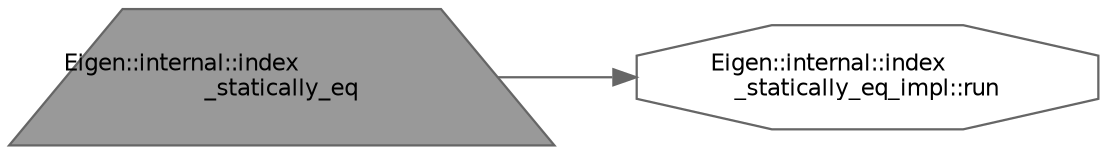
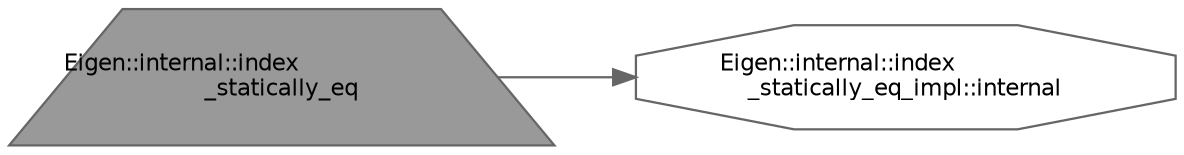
node "Eigen::internal::index _statically_eq_impl::run": label "Eigen::internal::index _statically_eq_impl::run" -> "Eigen::internal::index _statically_eq_impl::internal"
